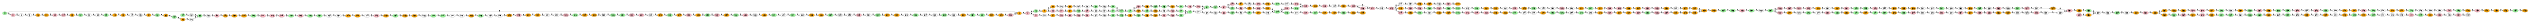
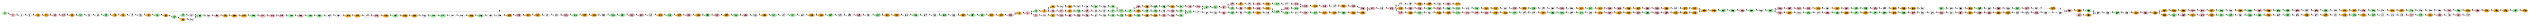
edge "S135" -> "S141": now "S139" -> "S141"
node "S314": removed
node "S58": fillcolor orange -> palegreen
